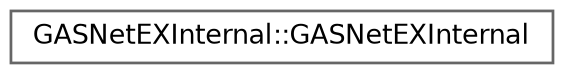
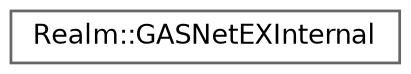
node "GASNetEXInternal::GASNetEXInternal": label "GASNetEXInternal::GASNetEXInternal" -> "Realm::GASNetEXInternal"
